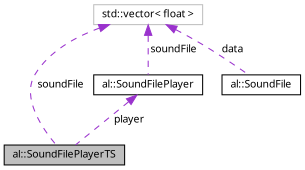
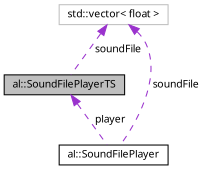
node "al::SoundFile": removed
edge "al::SoundFilePlayerTS" -> "al::SoundFilePlayer": reversed
